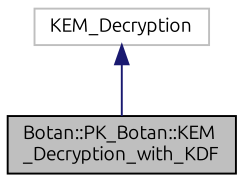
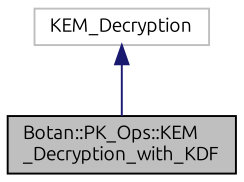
node "Botan::PK_Botan::KEM _Decryption_with_KDF": label "Botan::PK_Botan::KEM _Decryption_with_KDF" -> "Botan::PK_Ops::KEM _Decryption_with_KDF"
